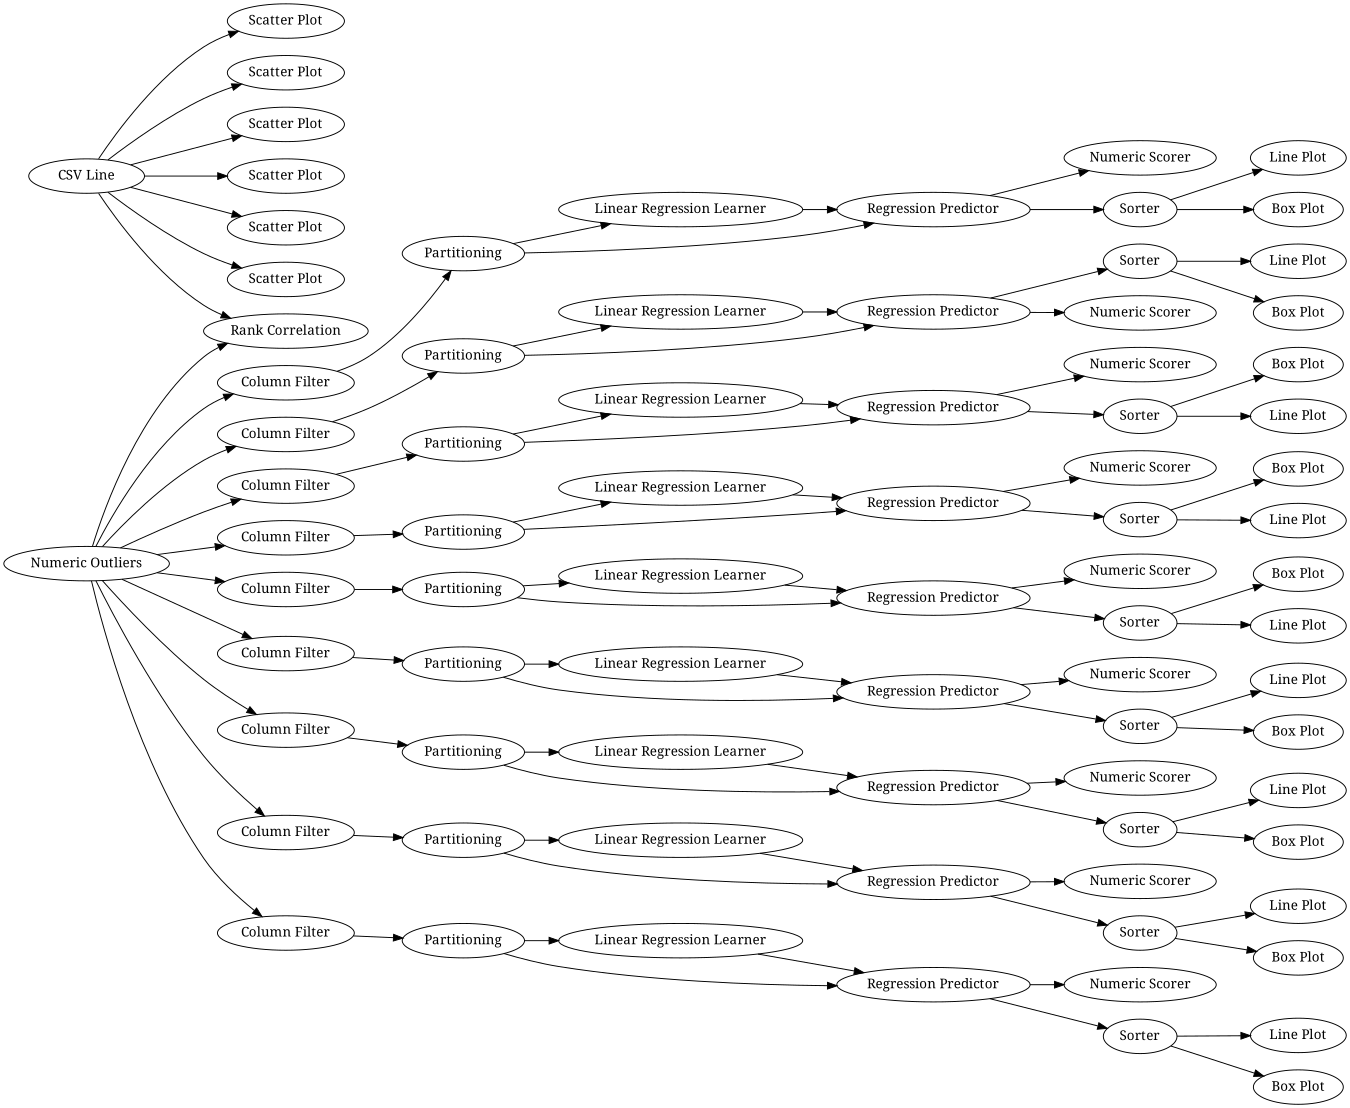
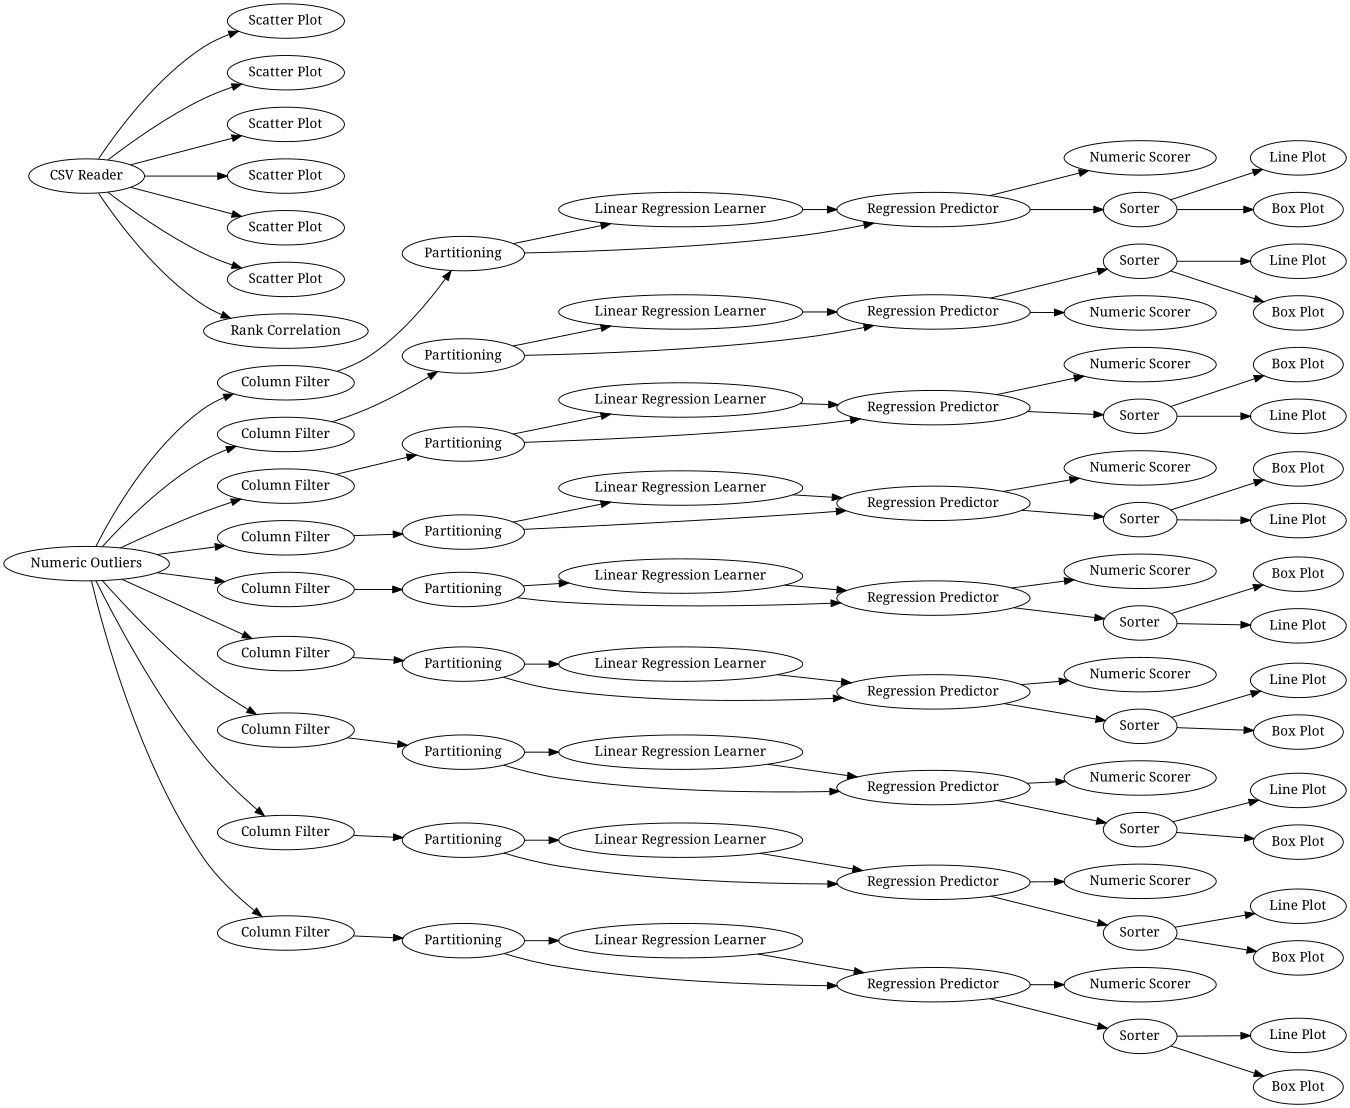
node "CSV Line": label "CSV Line" -> "CSV Reader"
edge "Numeric Outliers" -> "Rank Correlation": removed
